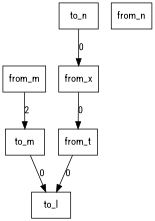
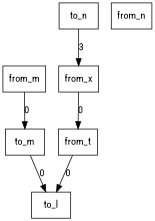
edge "to_n" -> "from_x": label "0" -> "3"
edge "from_m" -> "to_m": label "2" -> "0"
